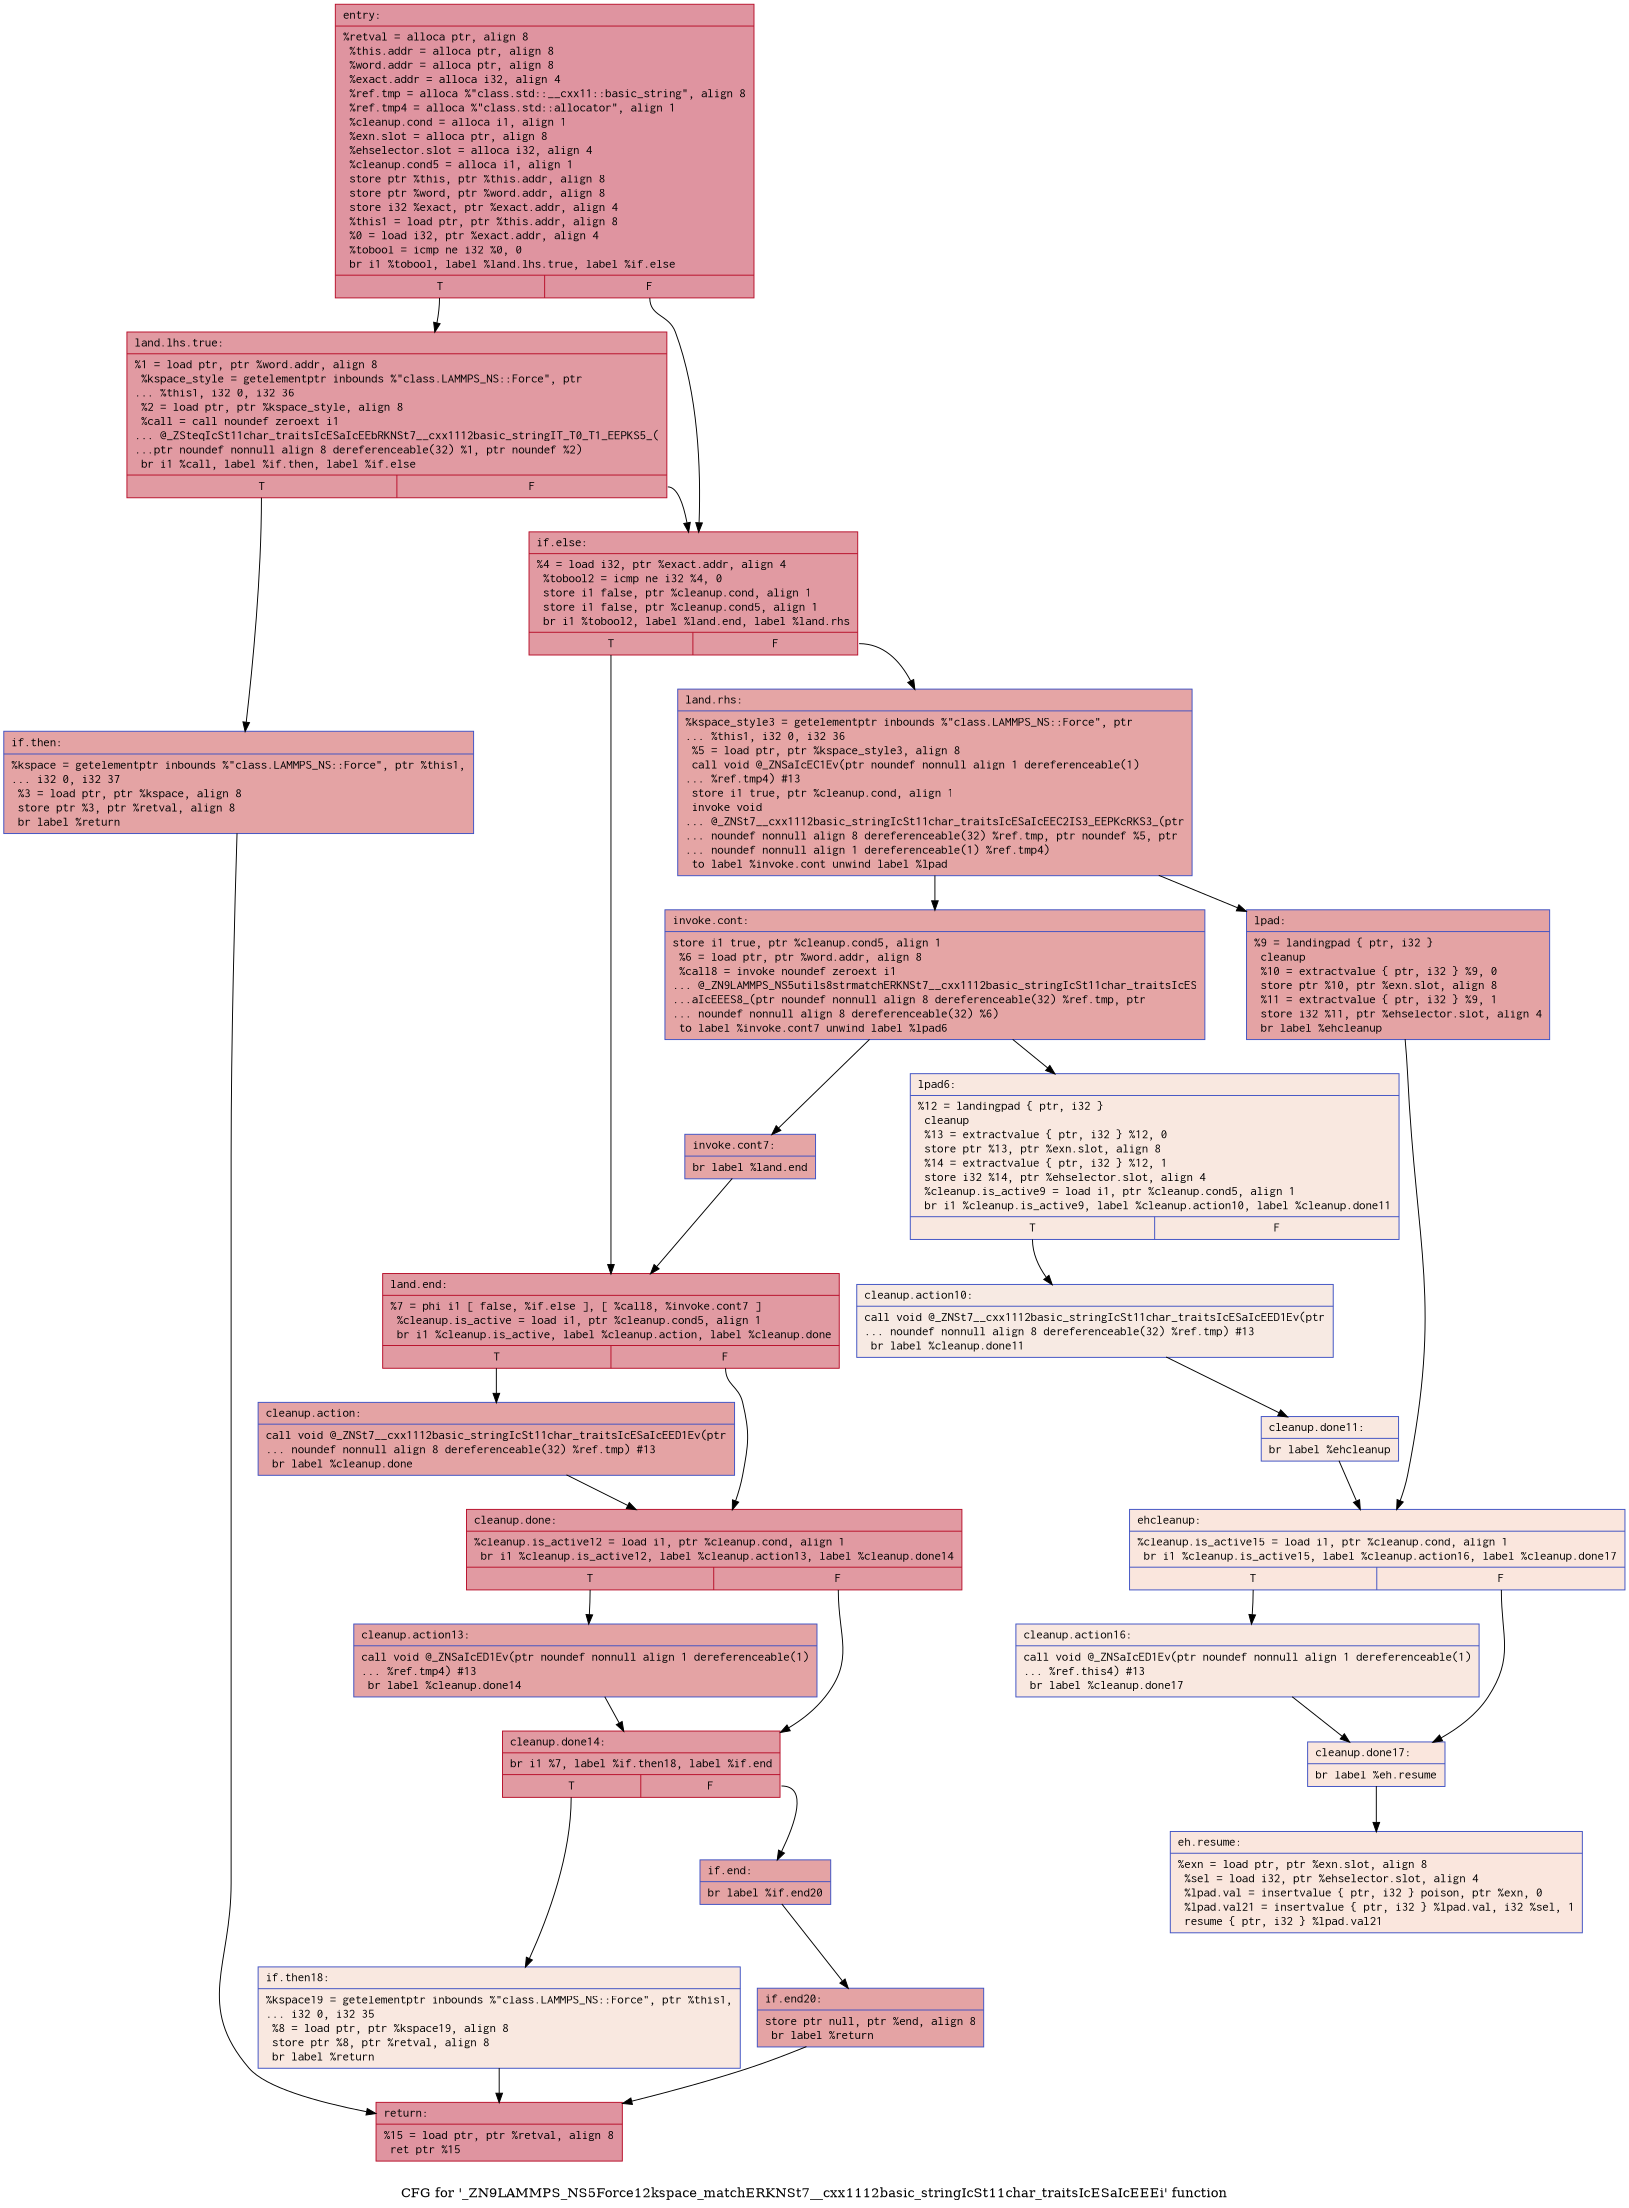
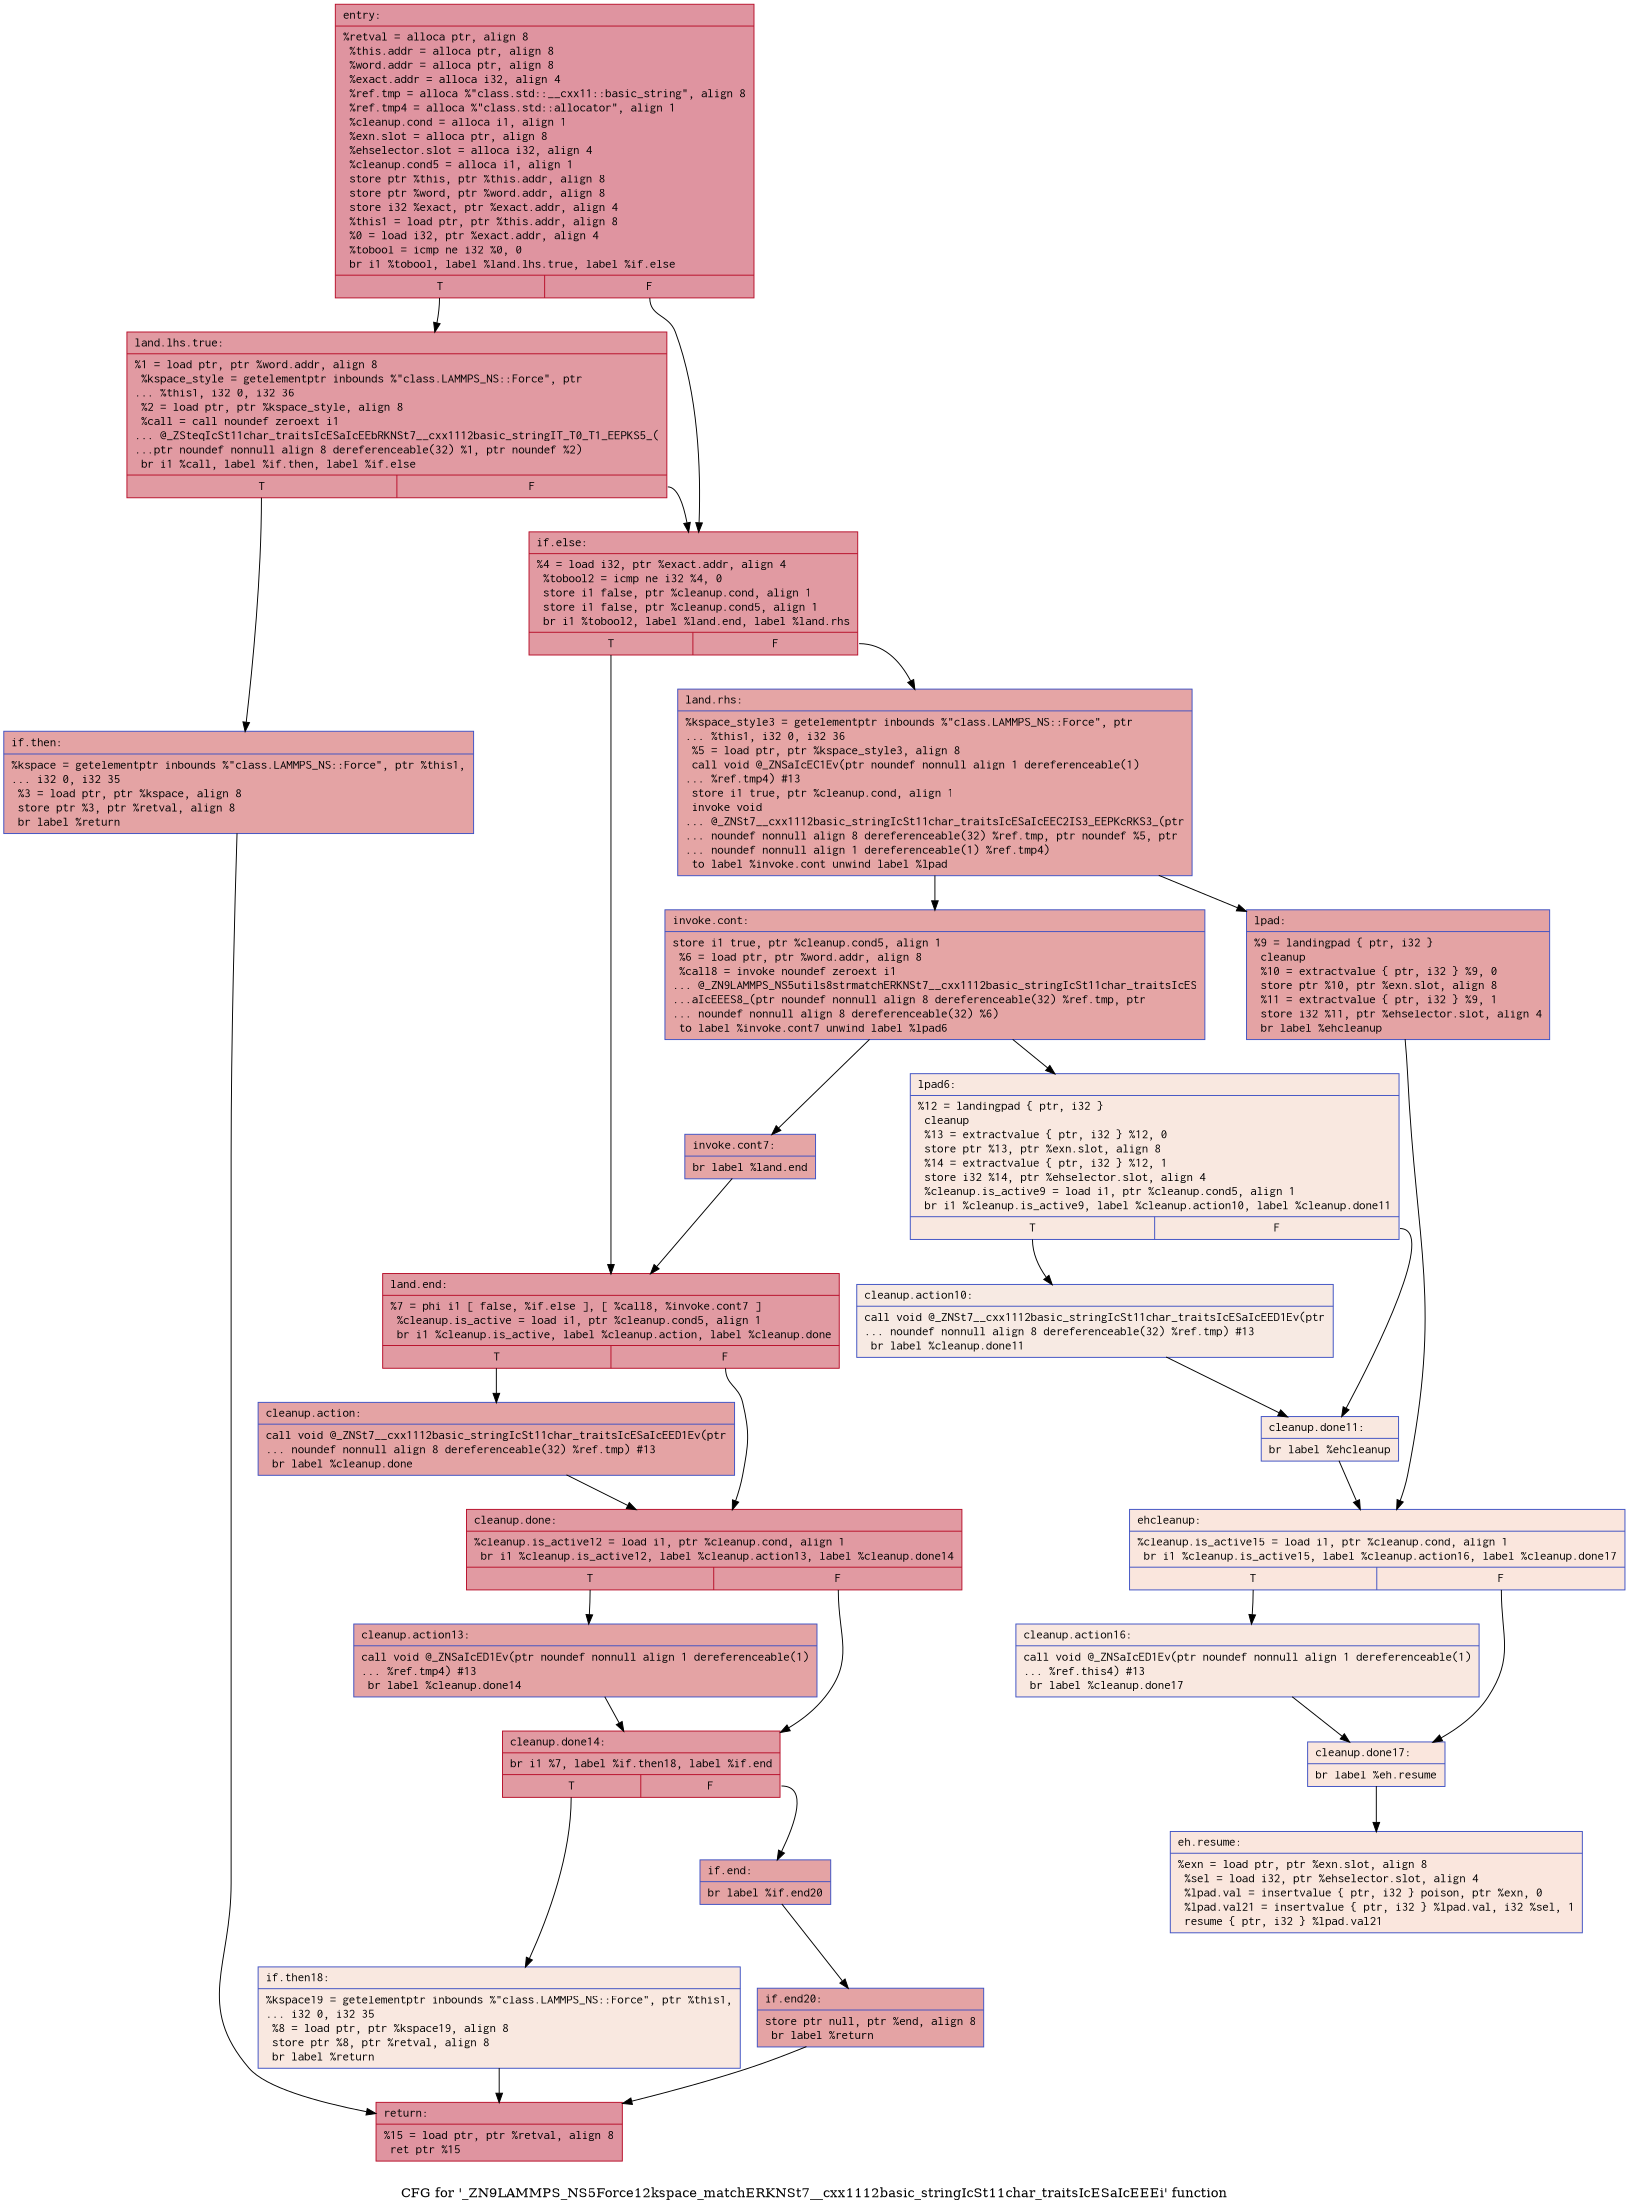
node "if.then:": text "... i32 0, i32 37" -> "... i32 0, i32 35"
edge "lpad6:" -> "cleanup.done11:": added
